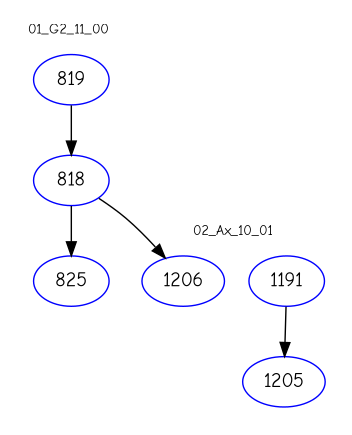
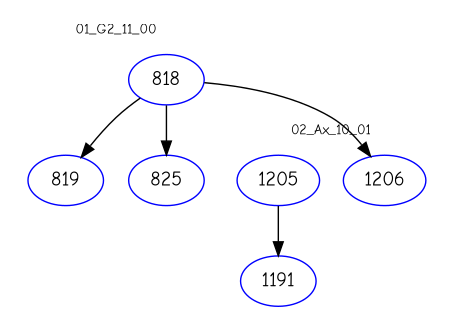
edge "819" -> "818": reversed
edge "1191" -> "1205": reversed
